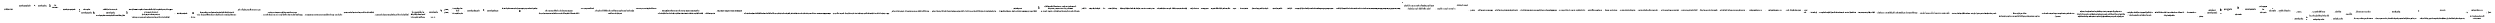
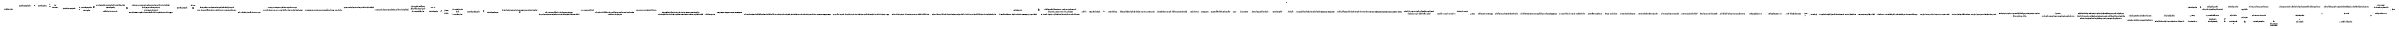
node "+10 Chemistry": removed
